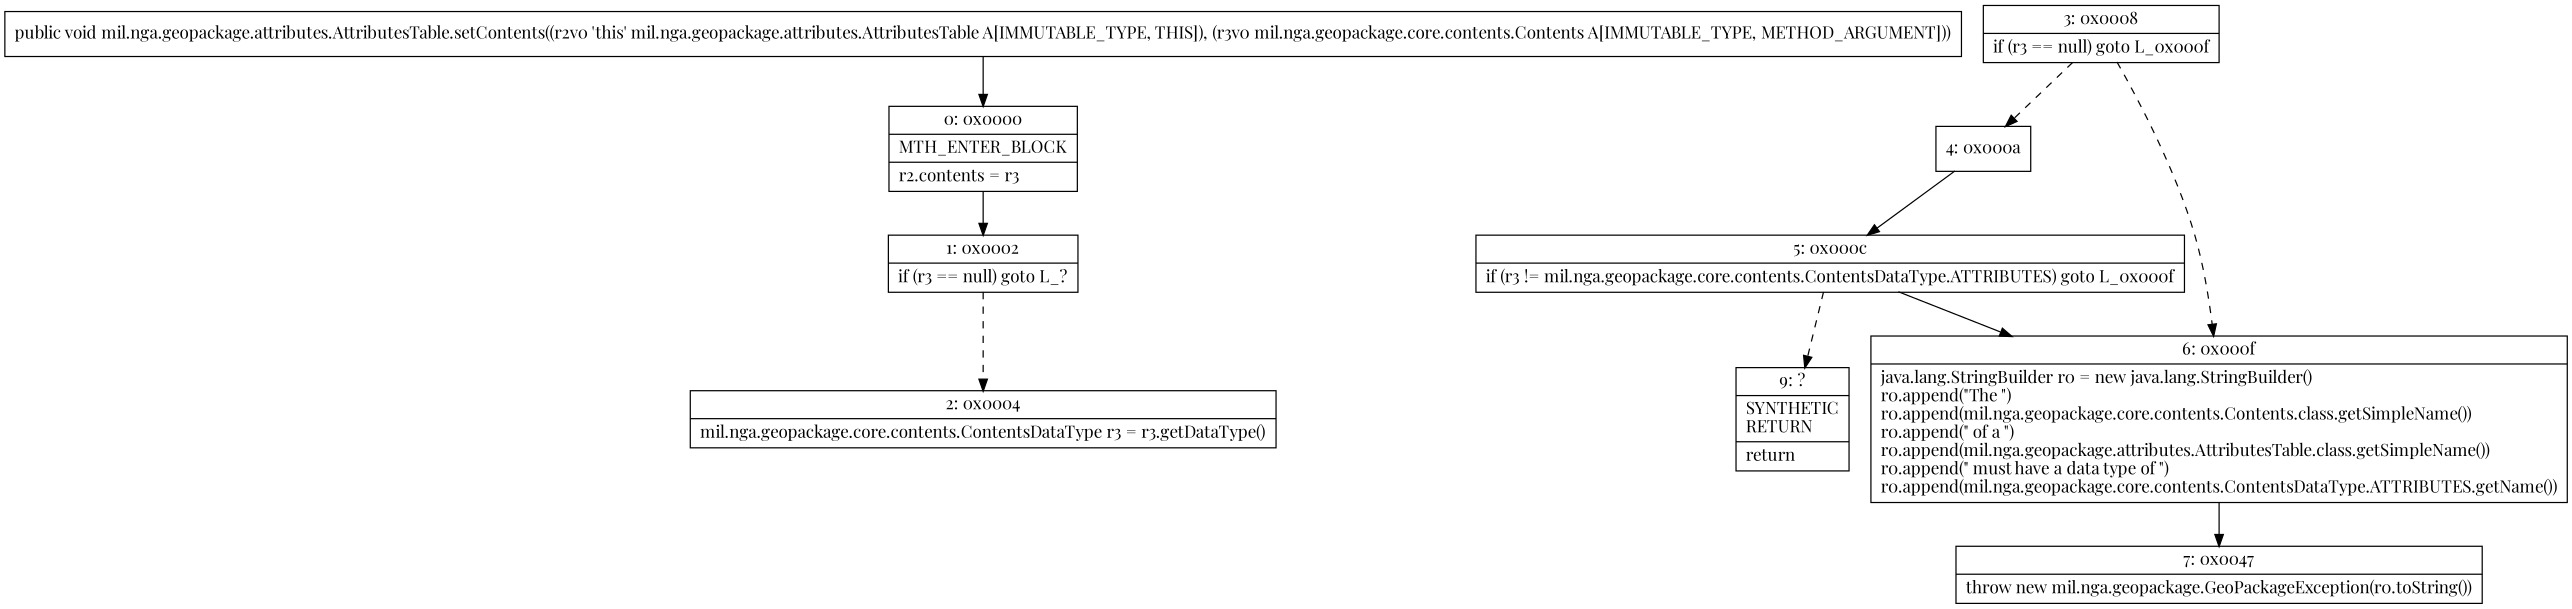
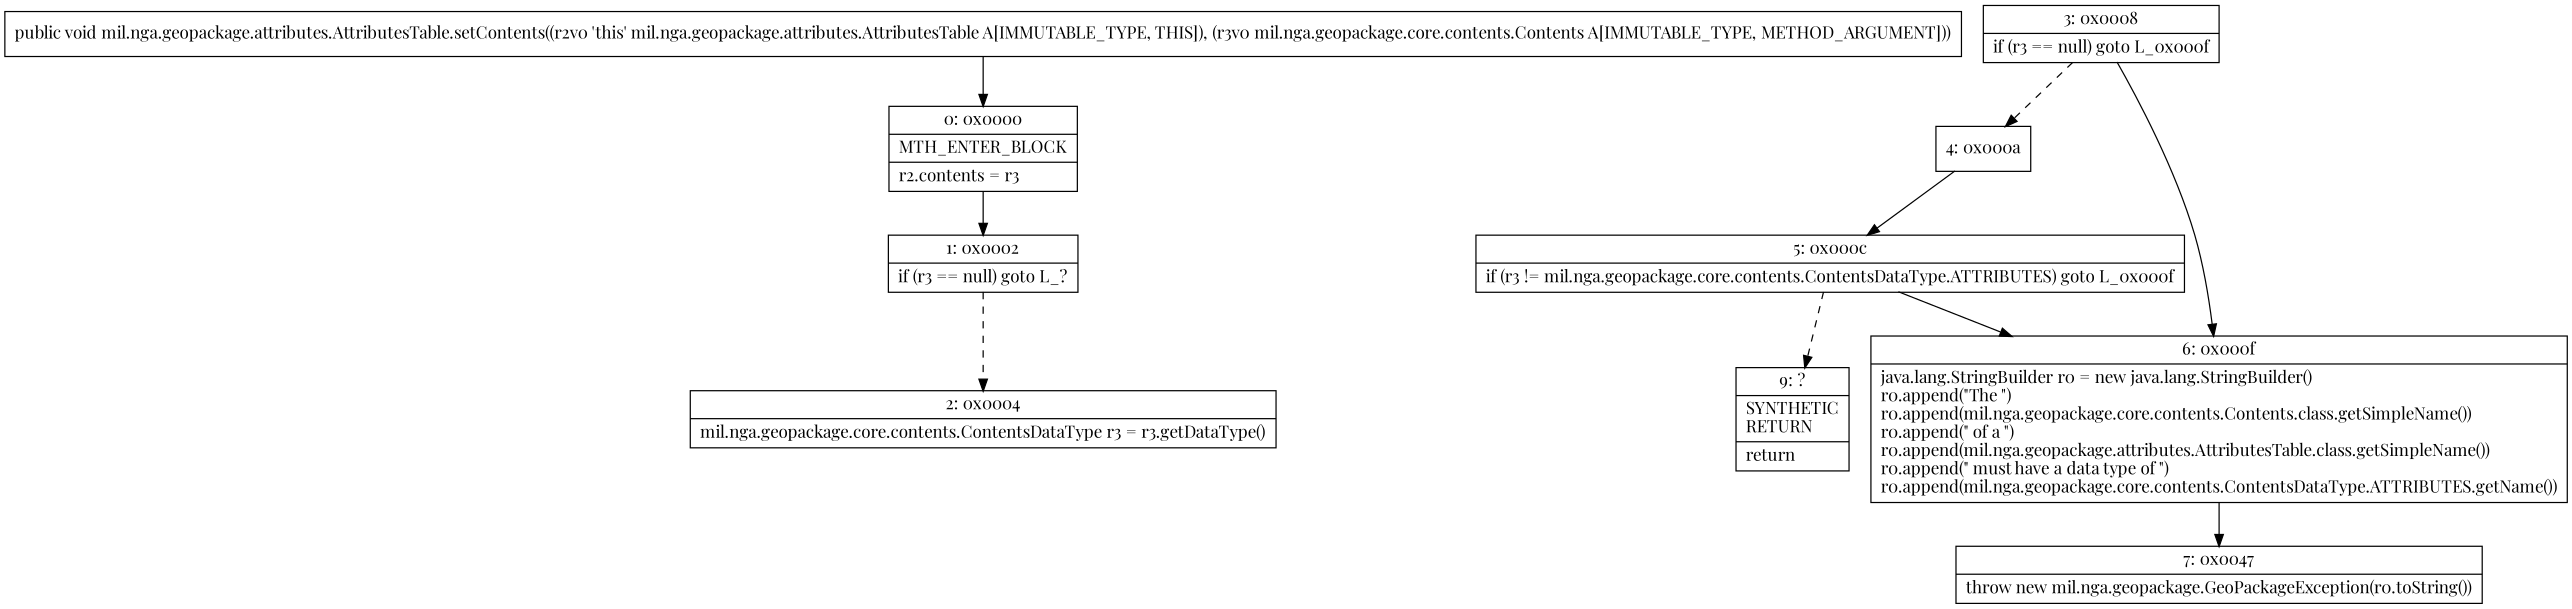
edge "3: 0x0008" -> "6: 0x000f": style dashed -> solid
